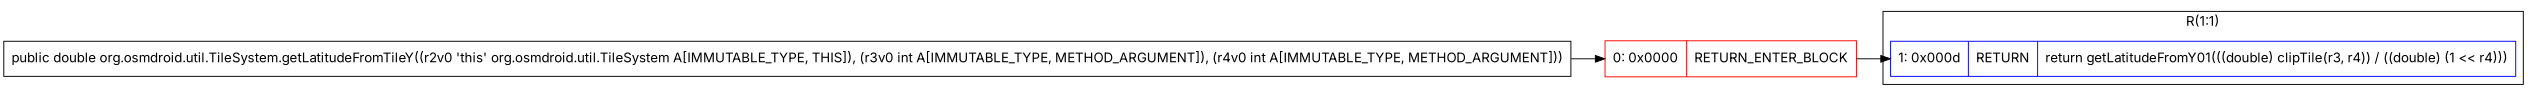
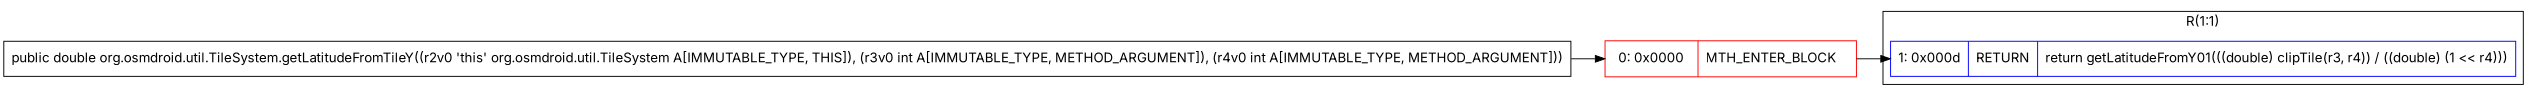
node "0: 0x0000": text "RETURN_ENTER_BLOCK" -> "MTH_ENTER_BLOCK"
